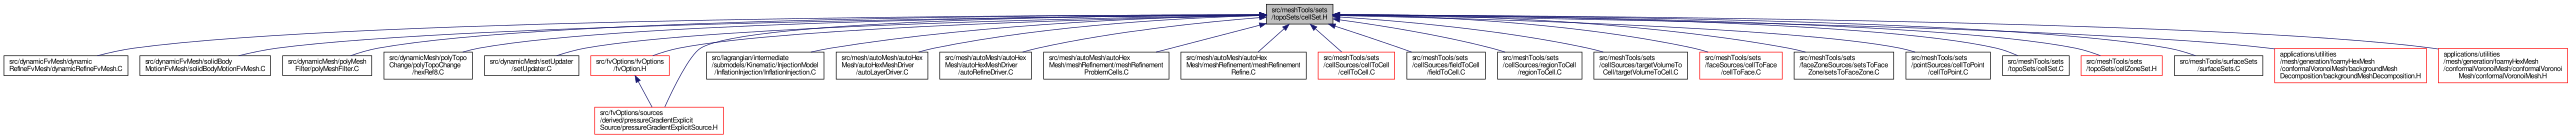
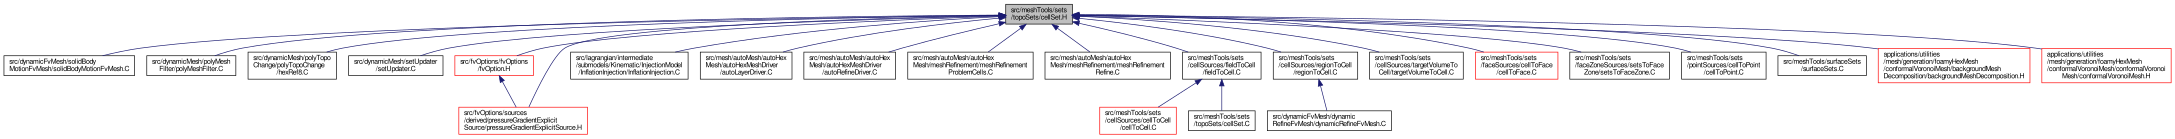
edge "src/meshTools/sets /topoSets/cellSet.C" -> "src/meshTools/sets /topoSets/cellSet.H": now "src/meshTools/sets /topoSets/cellSet.C" -> "src/meshTools/sets /cellSources/fieldToCell /fieldToCell.C"
edge "src/dynamicFvMesh/dynamic RefineFvMesh/dynamicRefineFvMesh.C" -> "src/meshTools/sets /topoSets/cellSet.H": now "src/dynamicFvMesh/dynamic RefineFvMesh/dynamicRefineFvMesh.C" -> "src/meshTools/sets /cellSources/regionToCell /regionToCell.C"
edge "src/meshTools/sets /cellSources/cellToCell /cellToCell.C" -> "src/meshTools/sets /topoSets/cellSet.H": now "src/meshTools/sets /cellSources/cellToCell /cellToCell.C" -> "src/meshTools/sets /cellSources/fieldToCell /fieldToCell.C"
node "src/meshTools/sets /topoSets/cellZoneSet.H": removed
